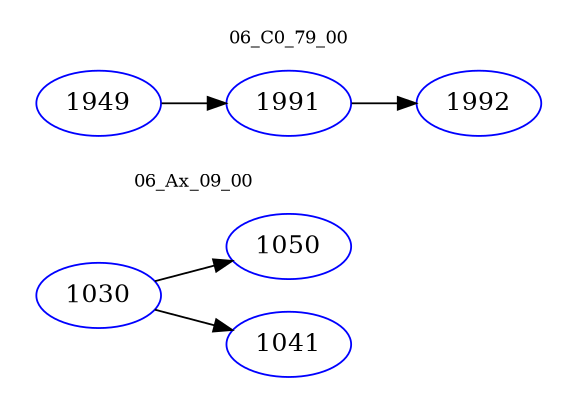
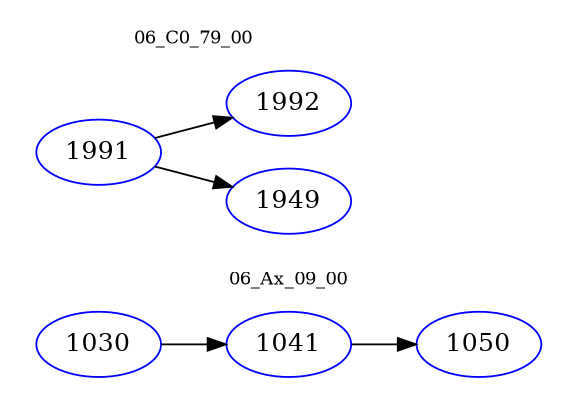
edge "1949" -> "1991": reversed
edge "1030" -> "1050": now "1041" -> "1050"
